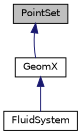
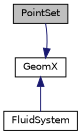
edge "GeomX" -> "PointSet": reversed
